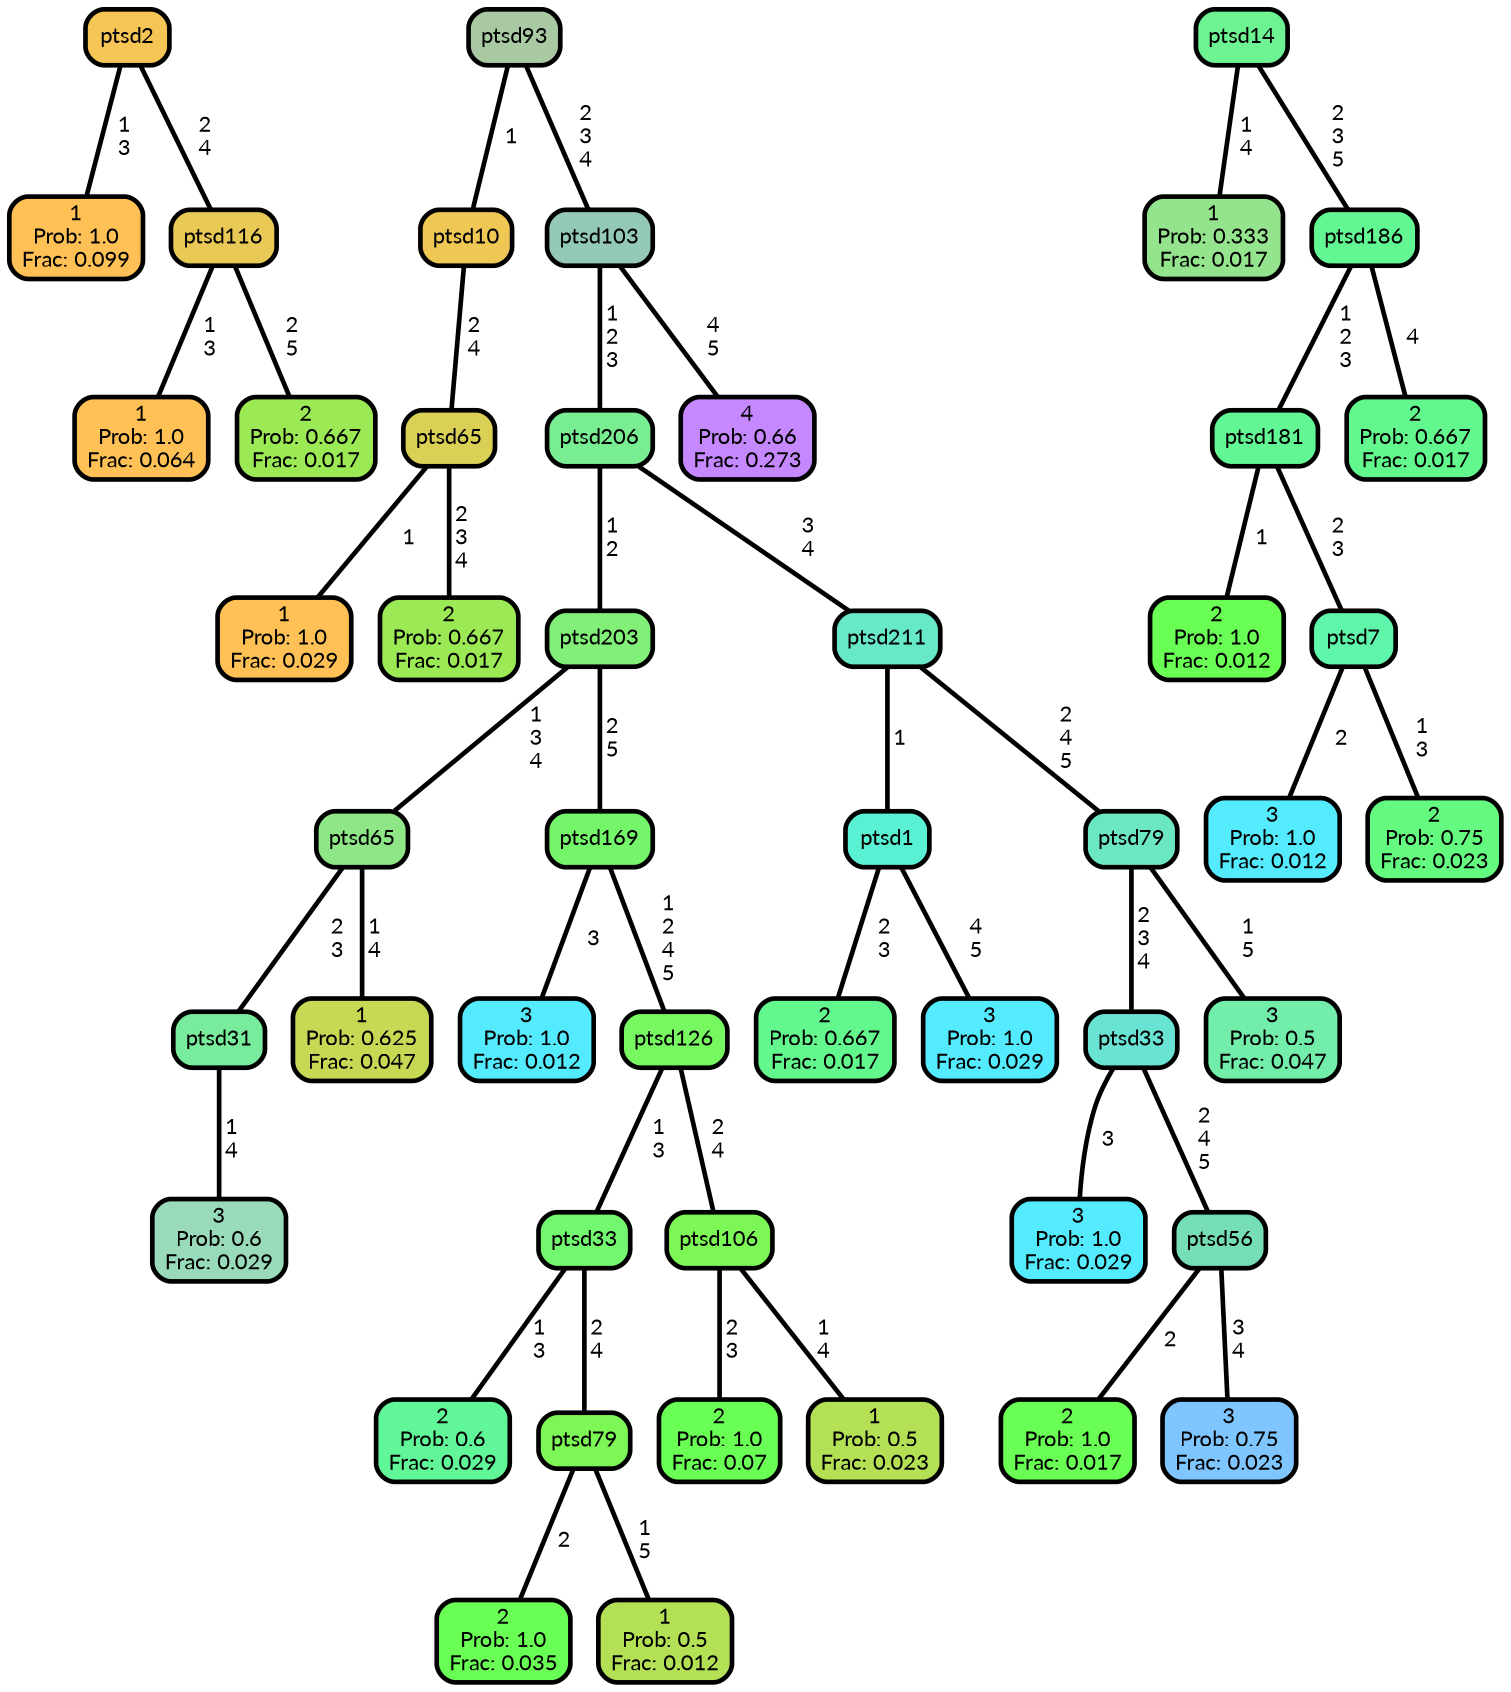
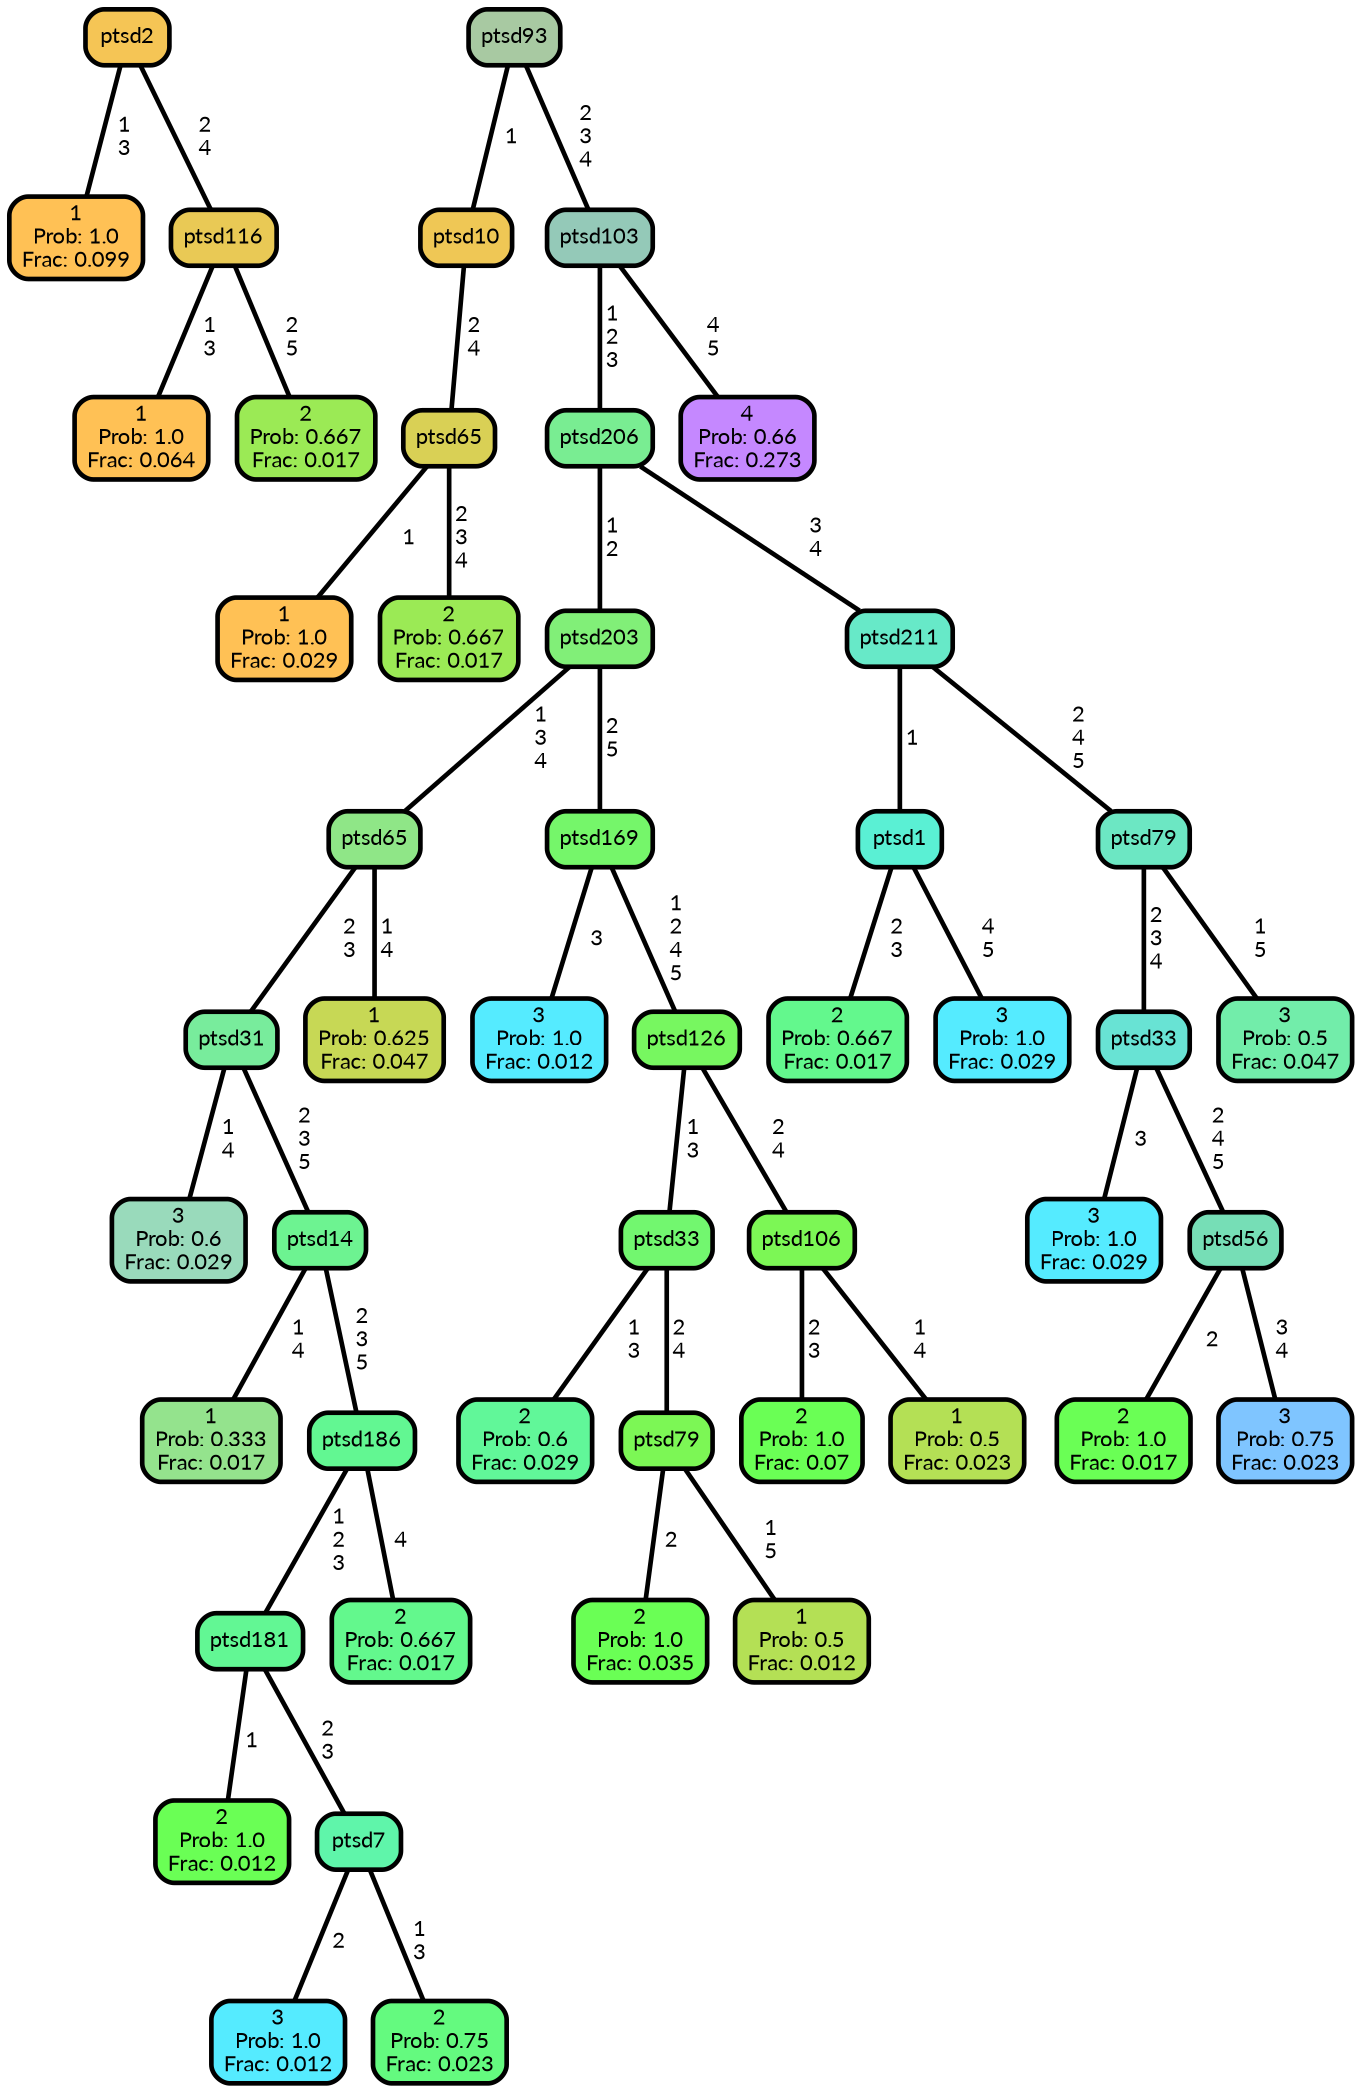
edge "ptsd31" -- "ptsd14": added, label "2 3 5"
